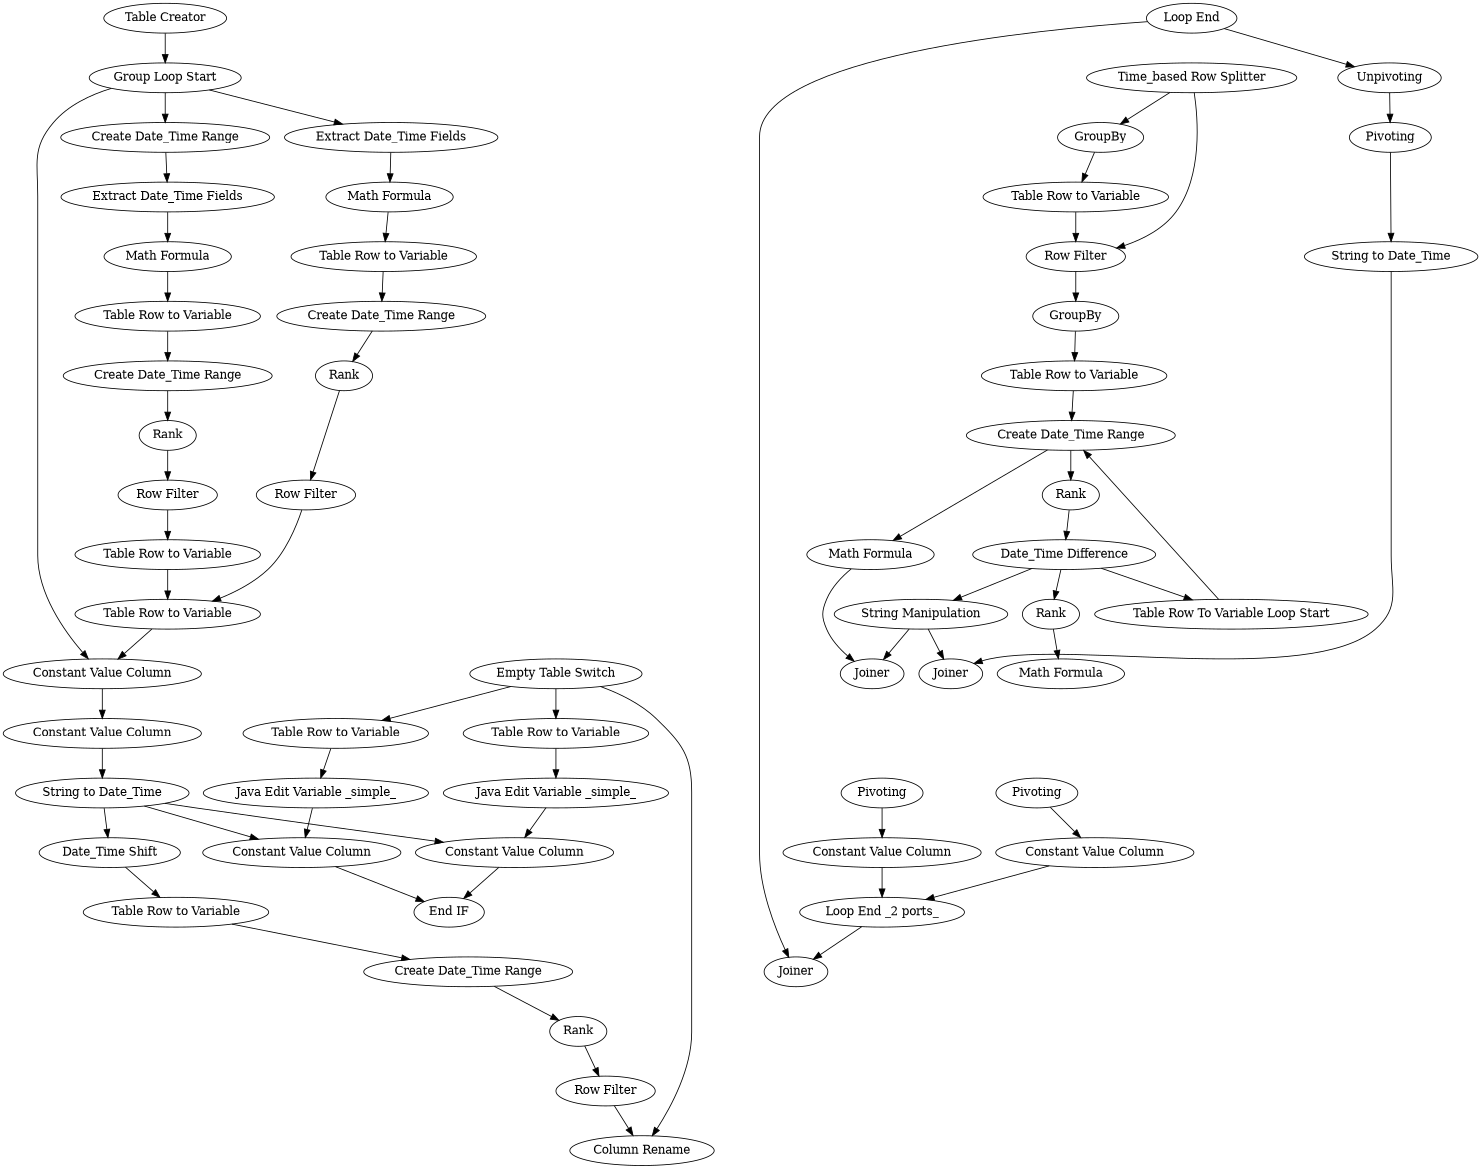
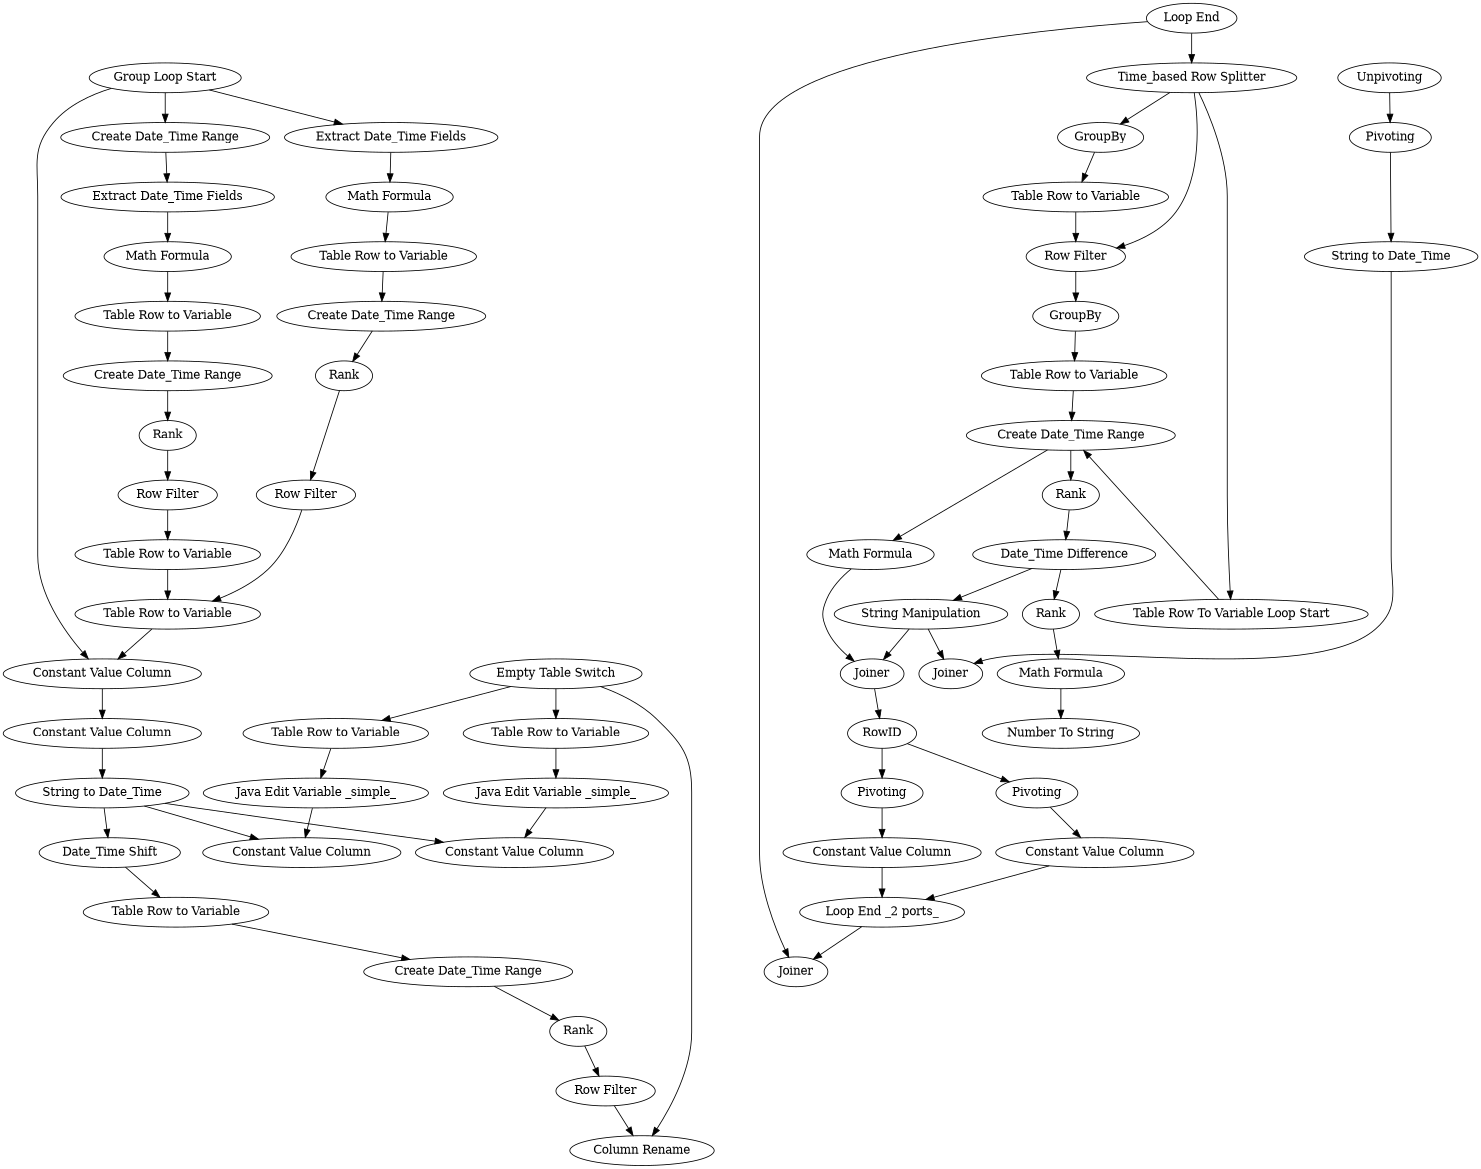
node "Table Creator": removed
edge "Loop End" -> "Unpivoting": now "Loop End" -> "Time_based Row Splitter"
edge "Date_Time Difference" -> "Table Row To Variable Loop Start": now "Time_based Row Splitter" -> "Table Row To Variable Loop Start"
node "RowID": added
node "Number To String": added
node "End IF": removed
